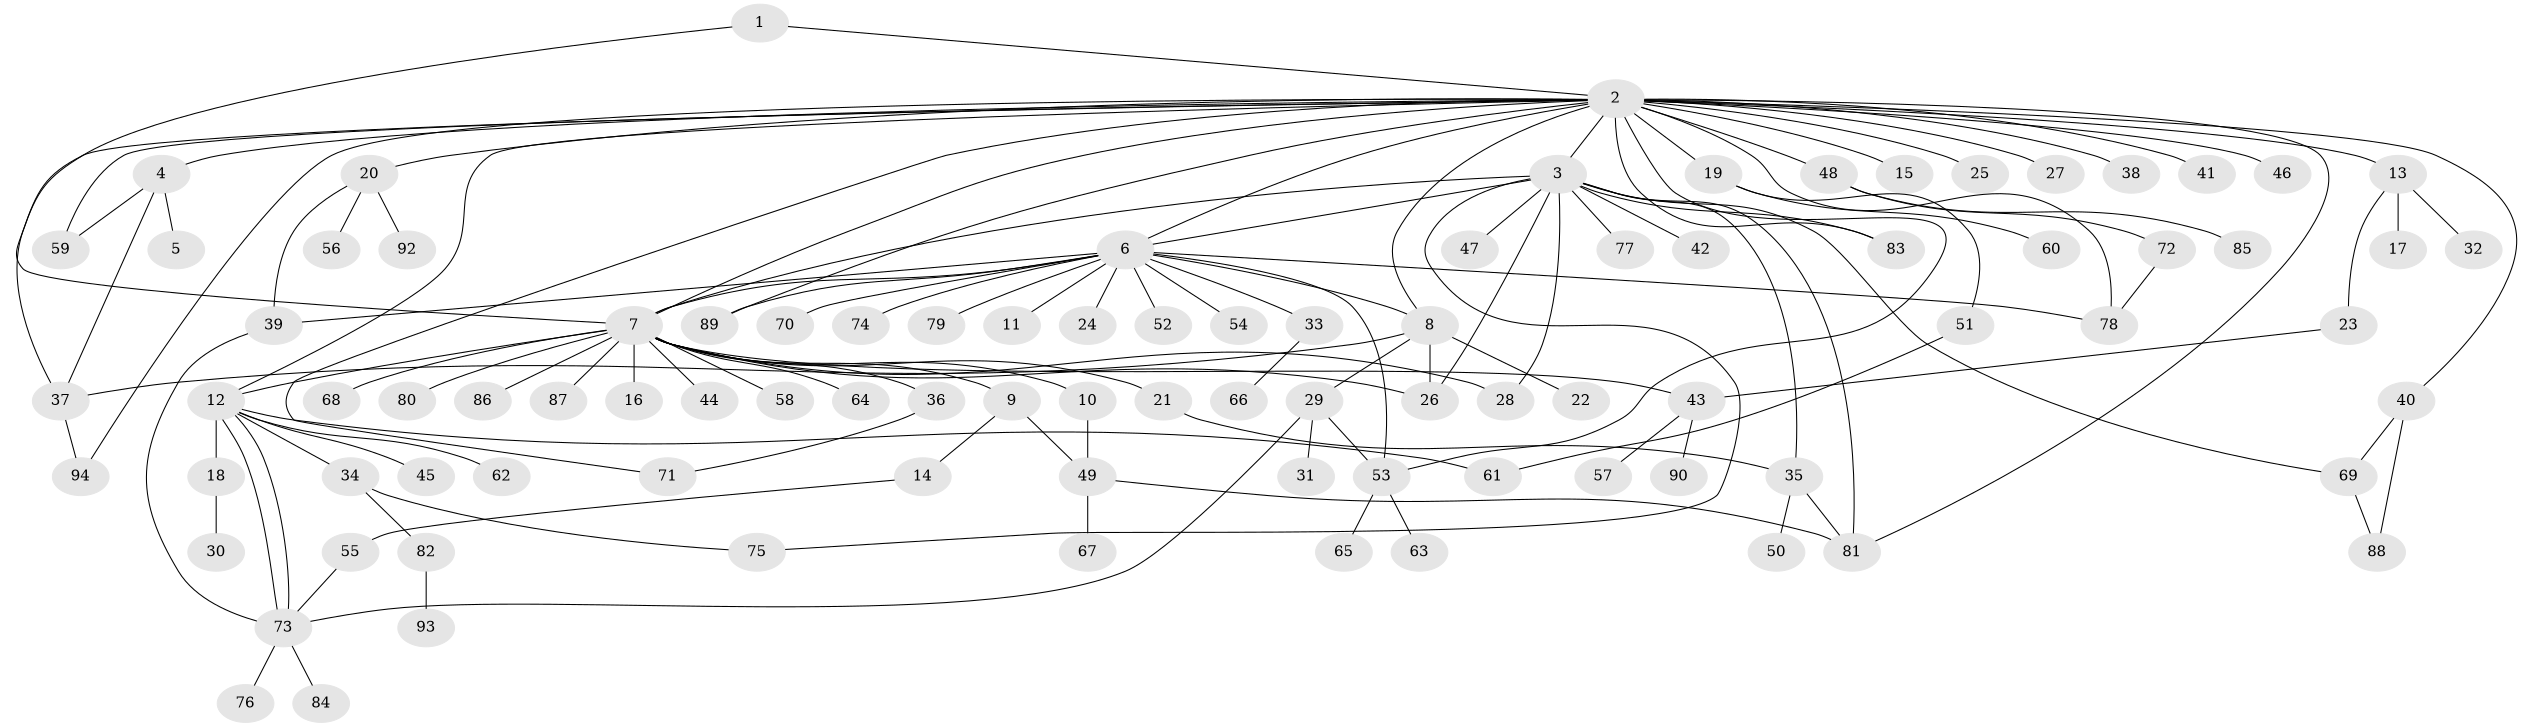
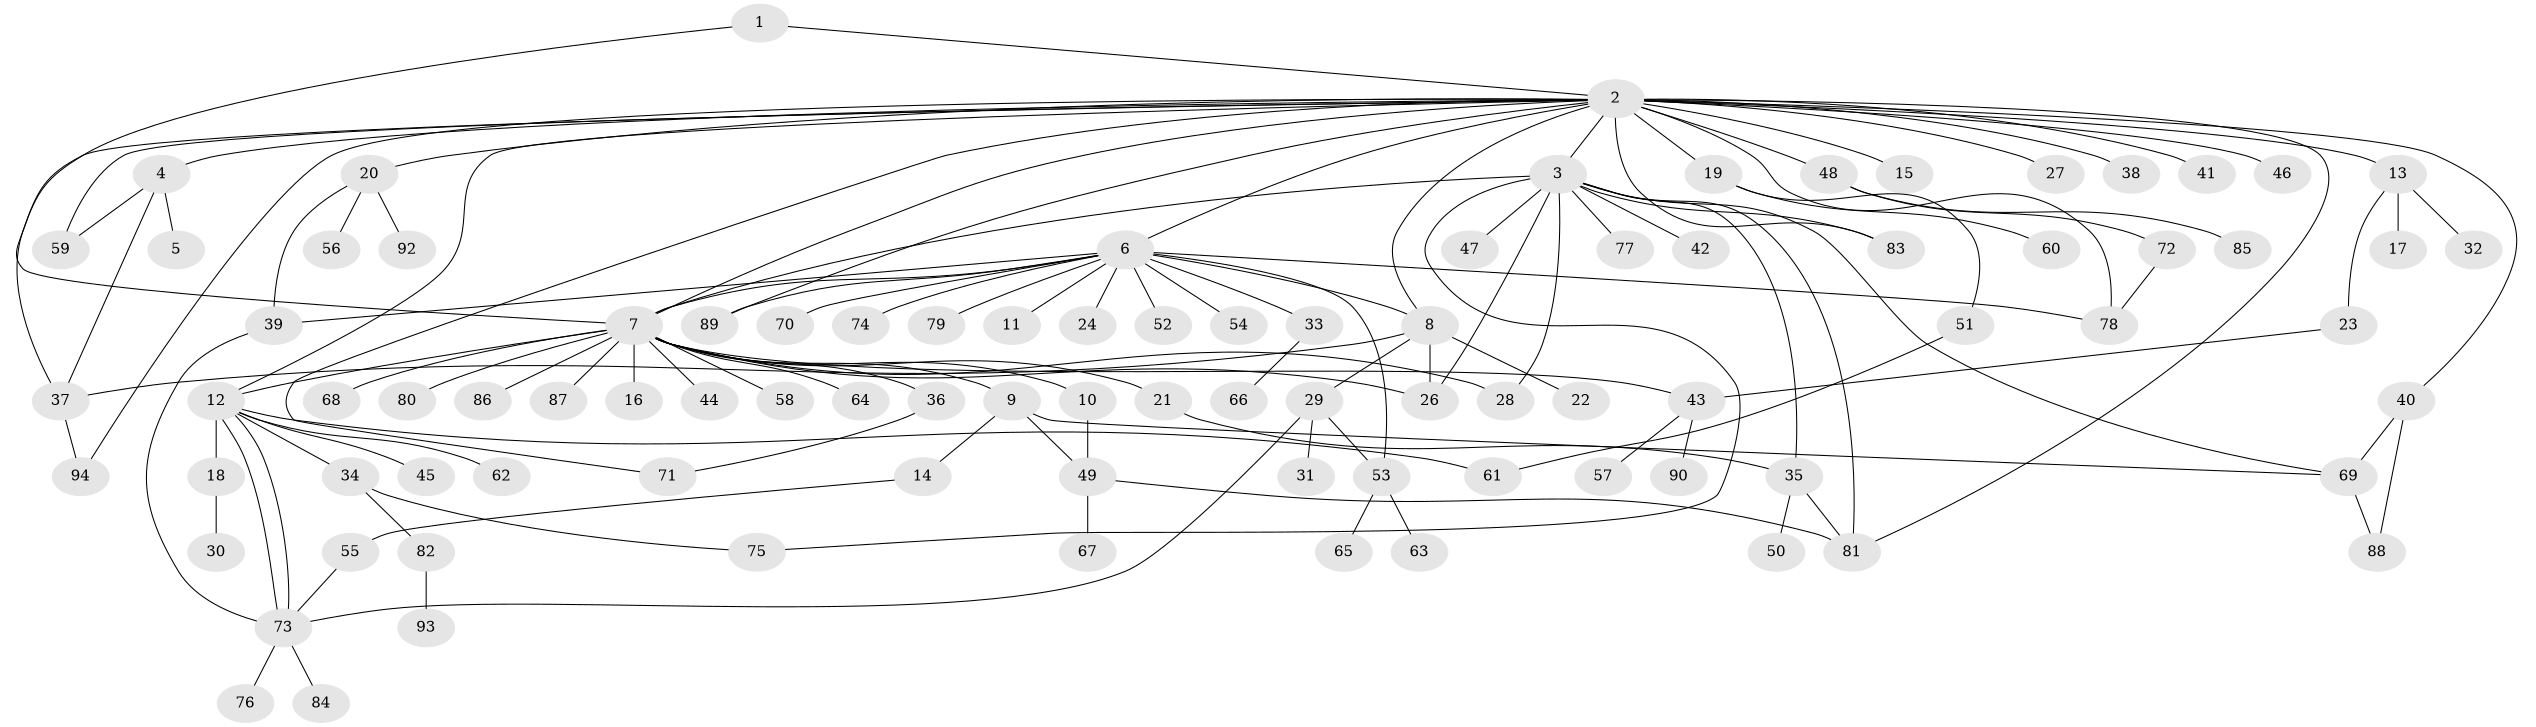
node "25": removed
edge "3" -- "6": removed
edge "2" -- "53": removed
edge "9" -- "69": added
